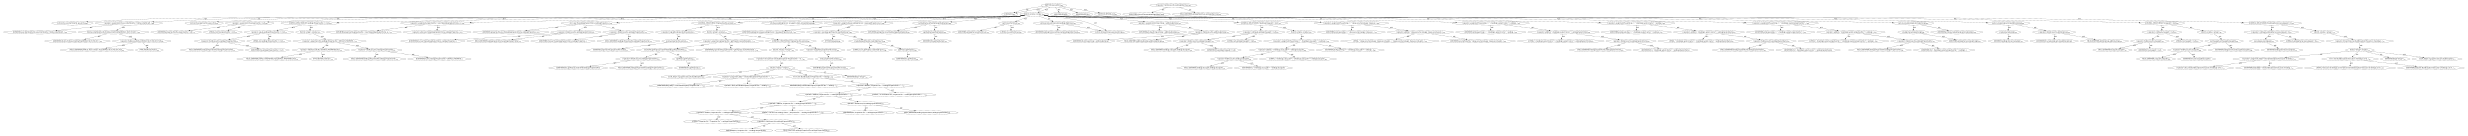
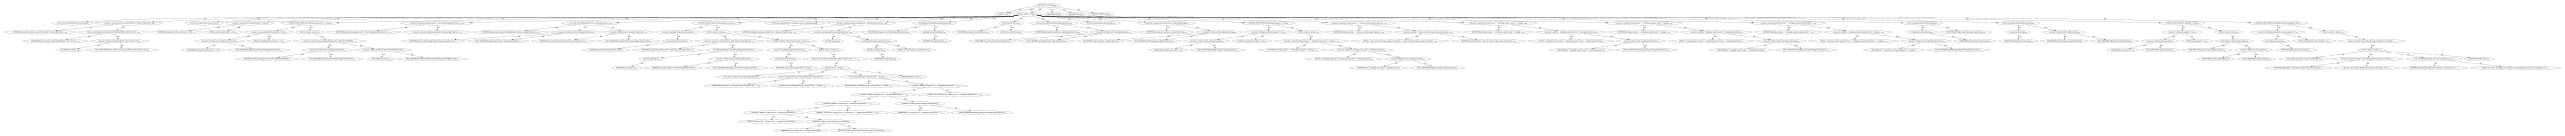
edge "(setClassname,setClassname(weblogicMainClass))" -> "(LOCAL,String jvmArgs: java.lang.String)": now "(setClassname,setClassname(weblogicMainClass))" -> "(<operator>.fieldAccess,this.weblogicMainClass)"
